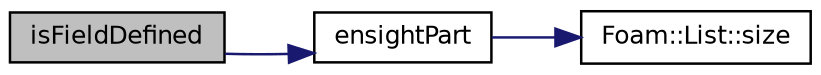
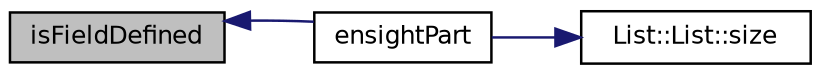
node "Foam::List::size": label "Foam::List::size" -> "List::List::size"
edge "isFieldDefined" -> "ensightPart": reversed
